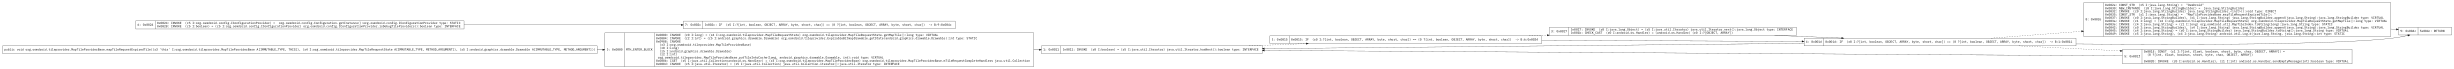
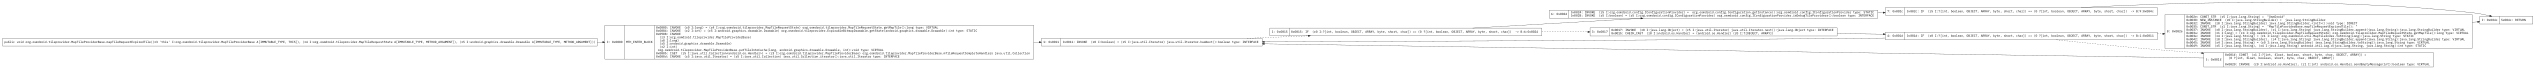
edge "2: 0x0015" -> "4: 0x001d": now "2: 0x0015" -> "6: 0x0024"
edge "4: 0x001d" -> "9: 0x004c": now "7: 0x002c" -> "9: 0x004c"
